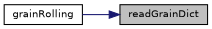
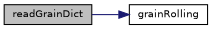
edge "grainRolling" -> "readGrainDict": reversed
